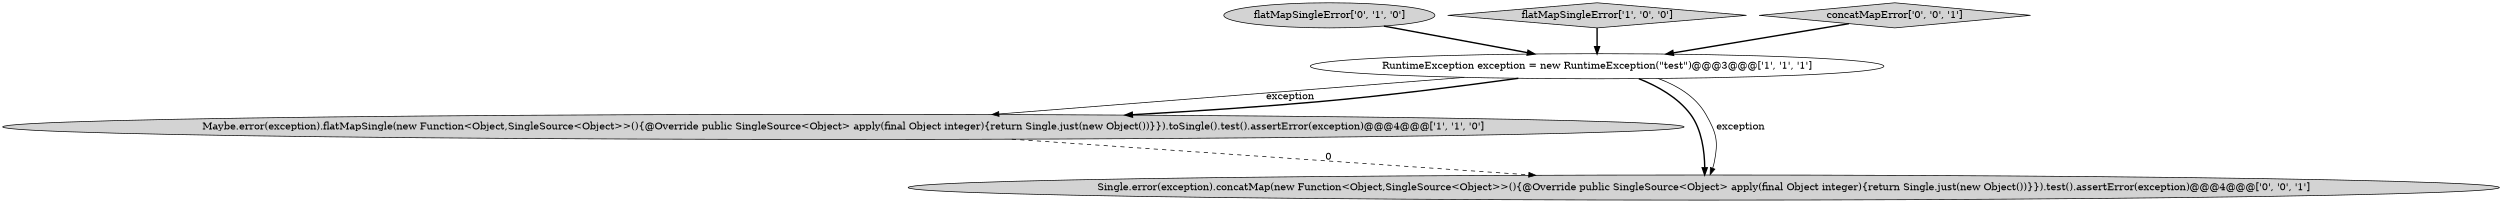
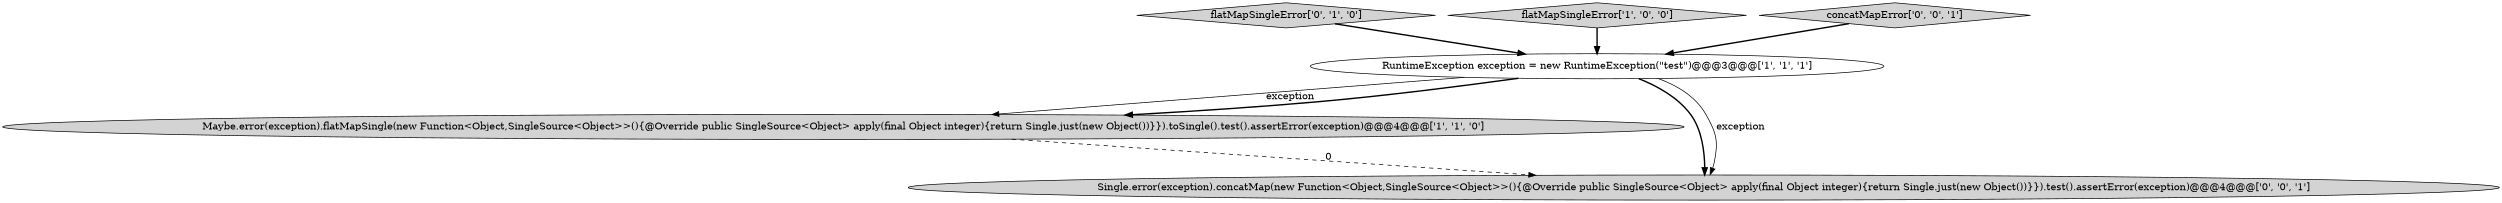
node "flatMapSingleError['0', '1', '0']": shape ellipse -> diamond
